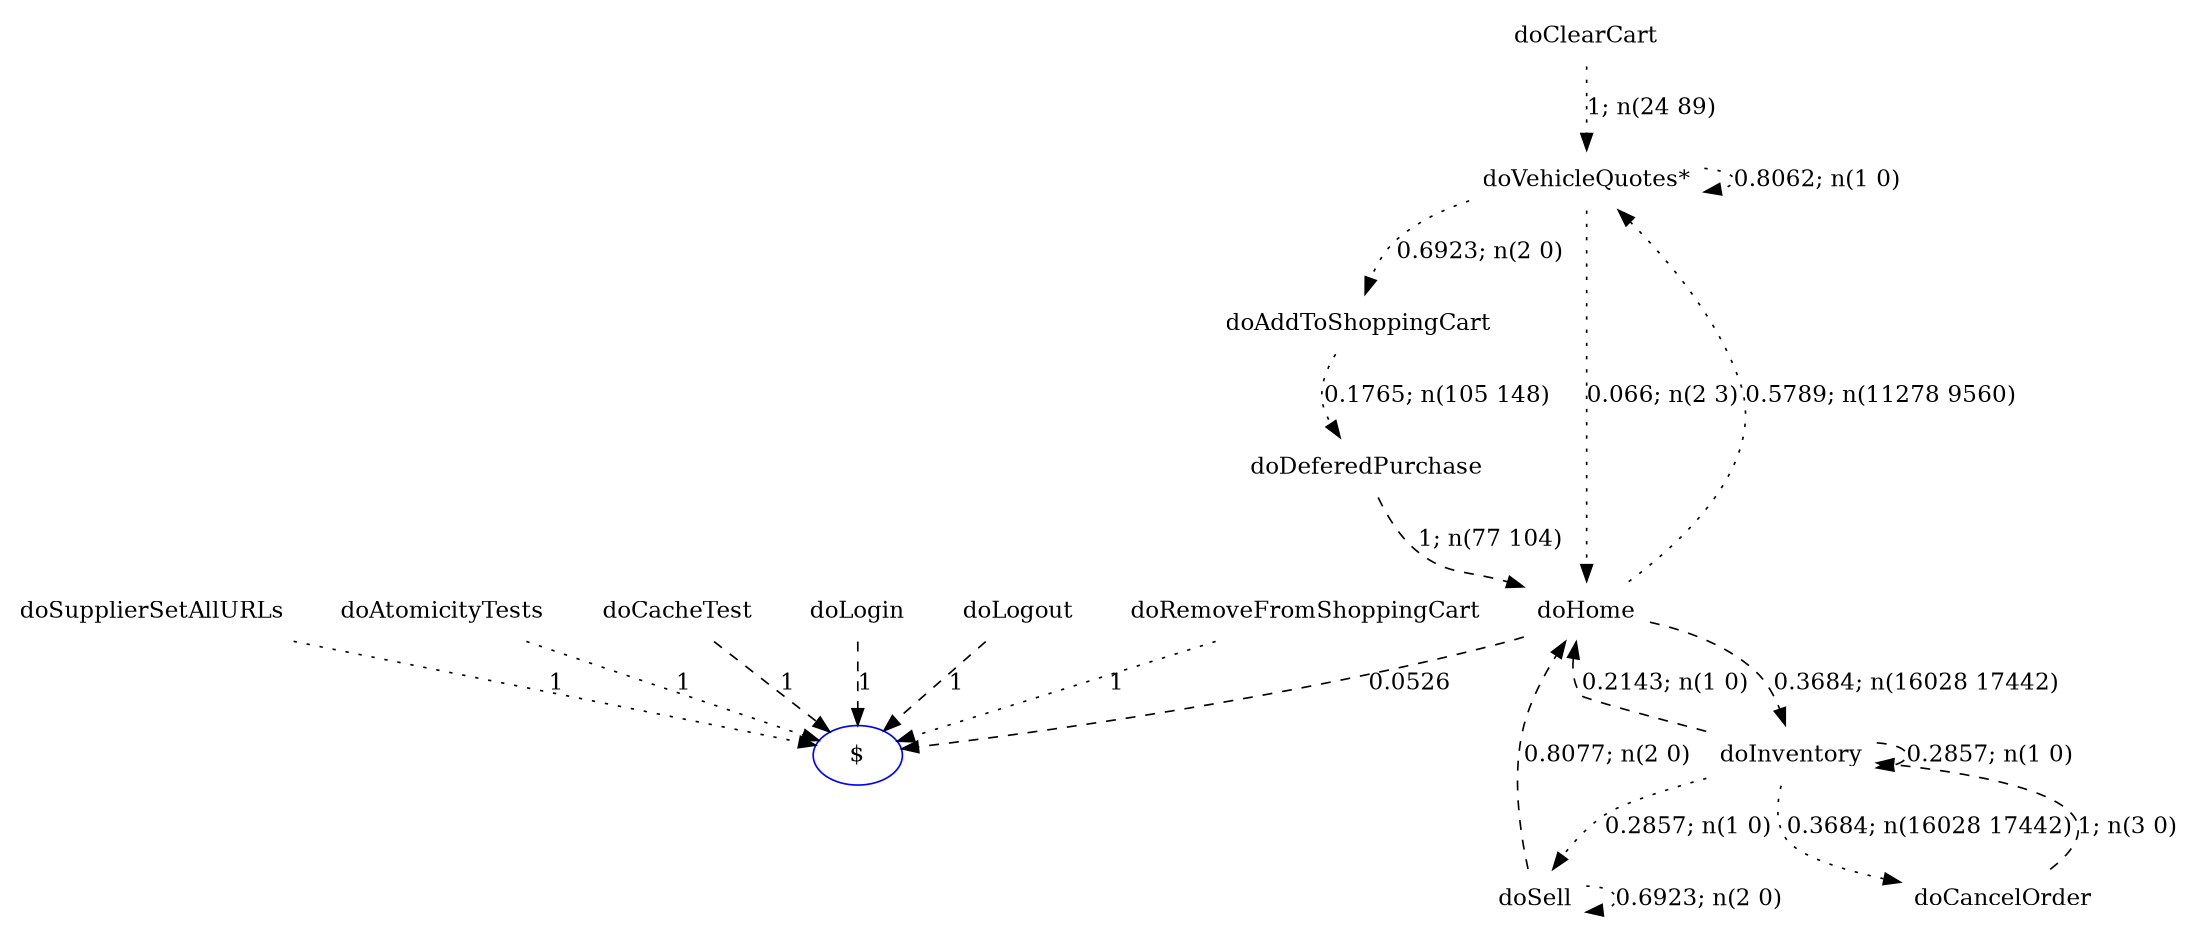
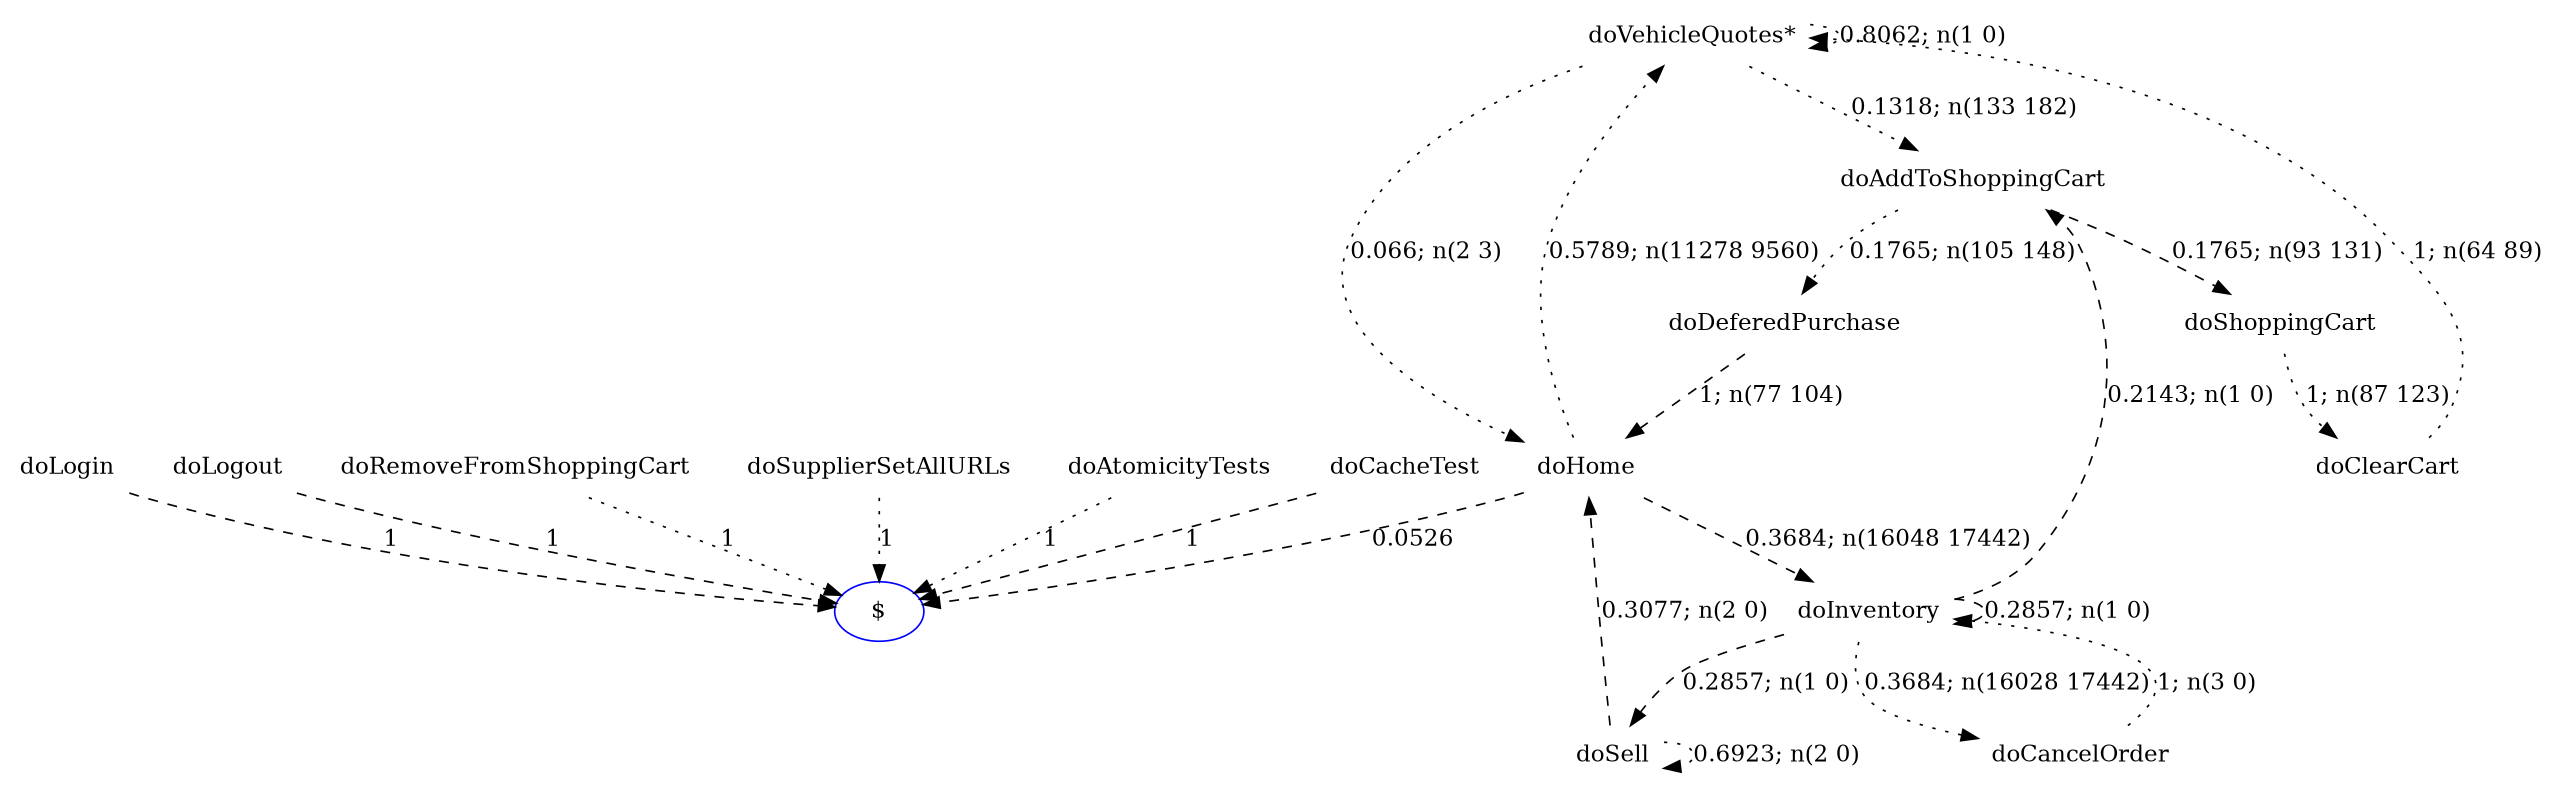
edge "doClearCart" -> "doVehicleQuotes*": label "1; n(24 89)" -> "1; n(64 89)"
edge "doVehicleQuotes*" -> "doAddToShoppingCart": label "0.6923; n(2 0)" -> "0.1318; n(133 182)"
node "doShoppingCart": added
edge "doHome" -> "doInventory": label "0.3684; n(16028 17442)" -> "0.3684; n(16048 17442)"
edge "doInventory" -> "doHome": now "doInventory" -> "doAddToShoppingCart"
edge "doSell" -> "doHome": label "0.8077; n(2 0)" -> "0.3077; n(2 0)"
edge "doCancelOrder" -> "doInventory": style dashed -> dotted
edge "doInventory" -> "doSell": style dotted -> dashed
